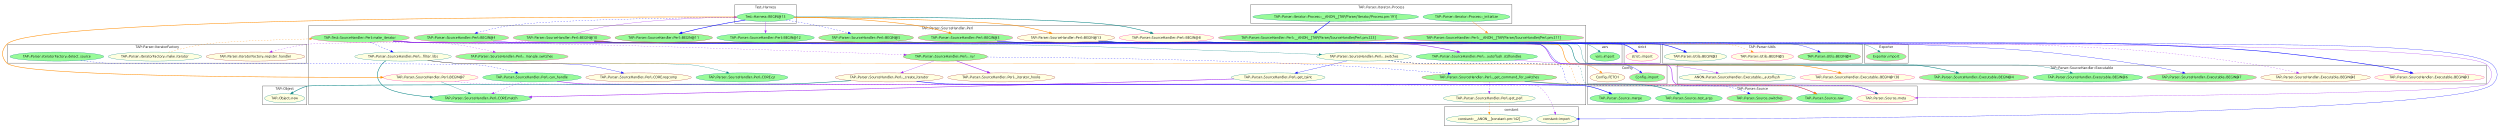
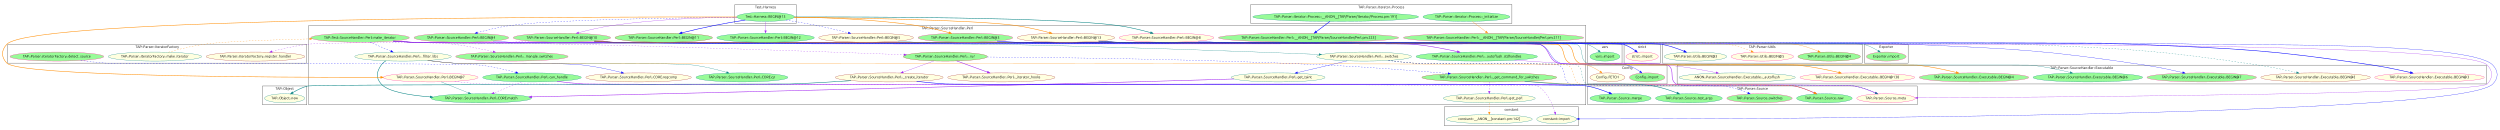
edge "TAP::Parser::SourceHandler::Perl::BEGIN@10" -> "Test::Harness::BEGIN@13": reversed
node "TAP::Parser::SourceHandler::Perl::BEGIN@5": fillcolor palegreen -> lightyellow
edge "TAP::Parser::SourceHandler::Perl::BEGIN@13" -> "TAP::Parser::Utils::BEGIN@4": color blue -> darkorange
edge "TAP::Parser::SourceHandler::Perl::BEGIN@10" -> "TAP::Parser::SourceHandler::Executable::BEGIN@4": color teal -> darkorange
edge "TAP::Parser::SourceHandler::Perl::BEGIN@10" -> "TAP::Parser::SourceHandler::Executable::BEGIN@8": color purple -> teal
node "TAP::Parser::IteratorFactory::detect_source": color teal -> deeppink
